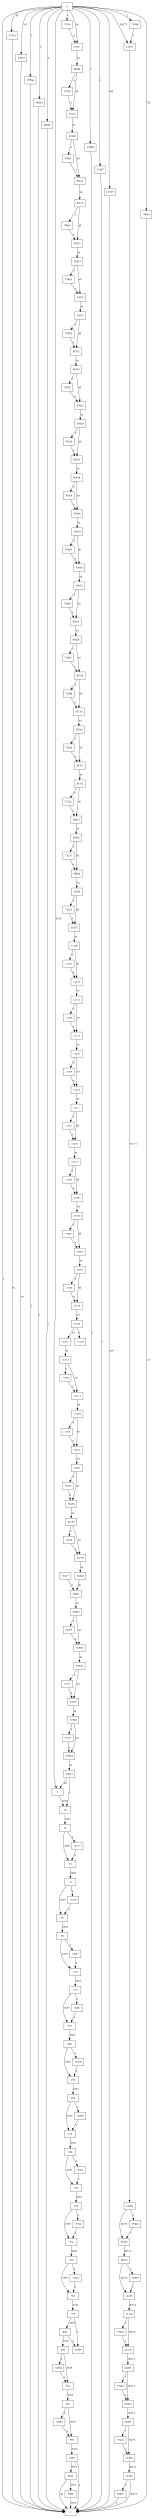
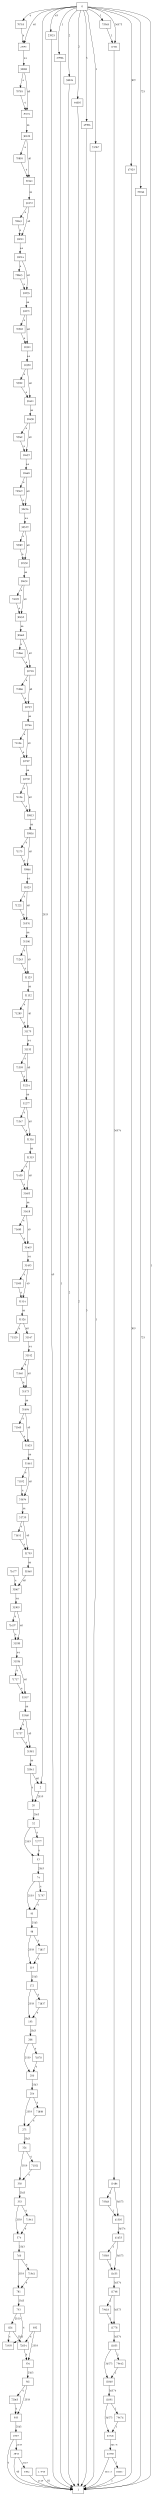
edge "0" -> "17944": removed, label "81"
edge "826" -> "892": now "826" -> "72034"
